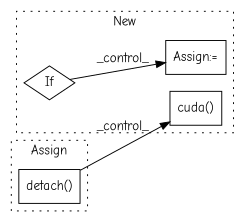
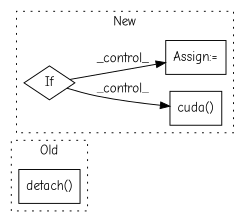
edge "detach()" -> "cuda()": now "If" -> "cuda()"
cluster "Assign": label "Assign" -> "Old"
